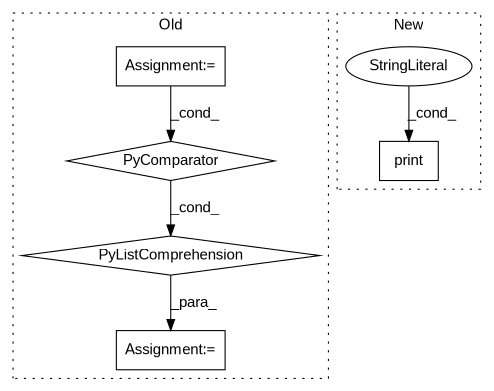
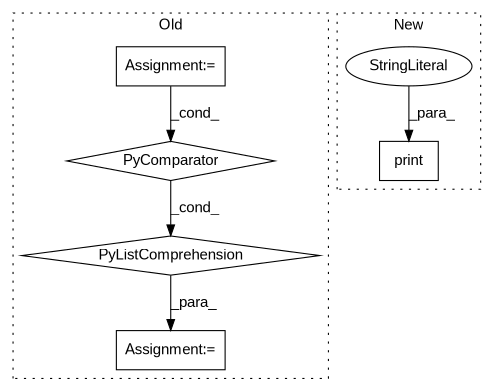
edge "StringLiteral" -> "print": label "_cond_" -> "_para_"
